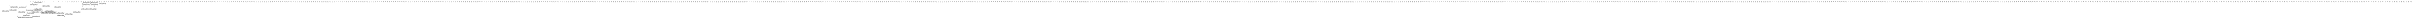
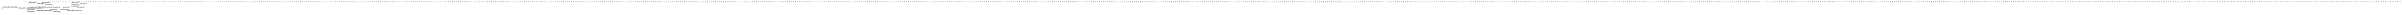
edge "n30" -- "n95": now "n119" -- "n95"
edge "n113" -- "n29": now "n113" -- "n119"
edge "n7" -- "n25": removed, label "[5230.300000001496,5244.10000000155]"
edge "n83" -- "n89": removed, label "[214.3999999999921,272.29999999999364]"
edge "n25" -- "n89": removed, label "[3038.299999998332,3126.699999998251]"
edge "n7" -- "n22": now "n91" -- "n22"
edge "n25" -- "n43": removed, label "[1904.799999999363,1922.9999999993456]"
edge "n19" -- "n106": removed, label "[2246.1999999990526,2449.6999999988666]"
edge "n40" -- "n43": now "n40" -- "n37"
edge "n117" -- "n106": removed, label "[2706.9999999986335,2772.299999998573]"
